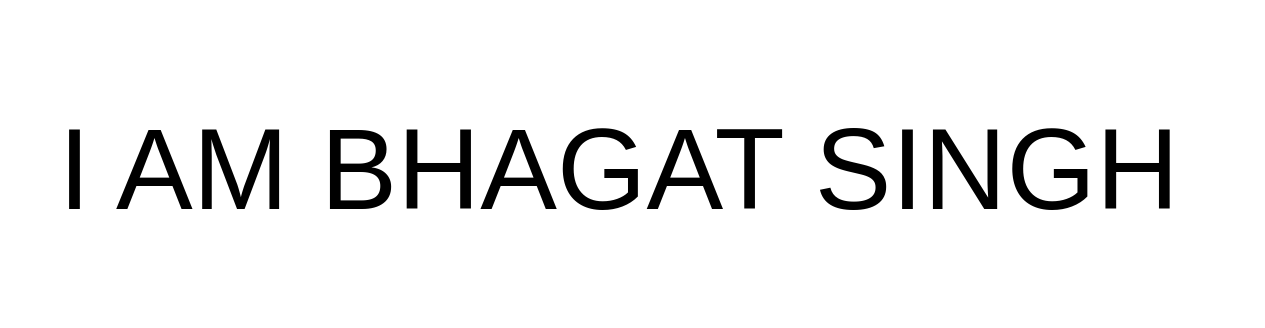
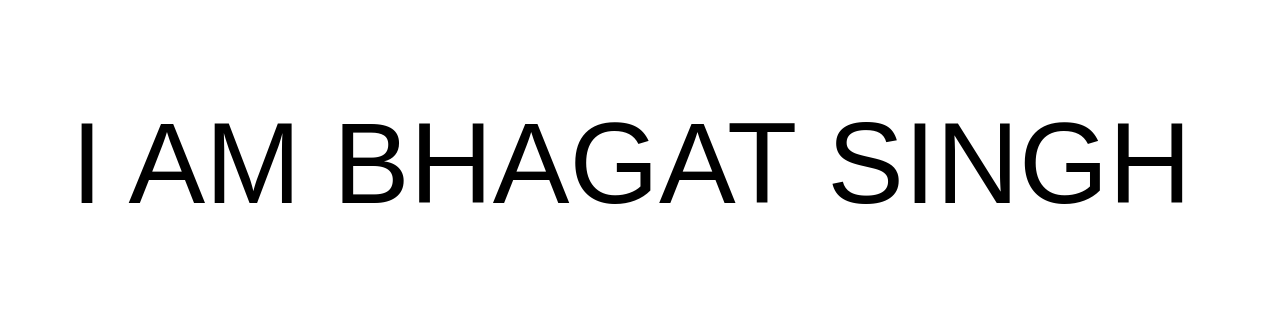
node "I AM BHAGAT SINGH": moved (619, 169) -> (632, 163)
